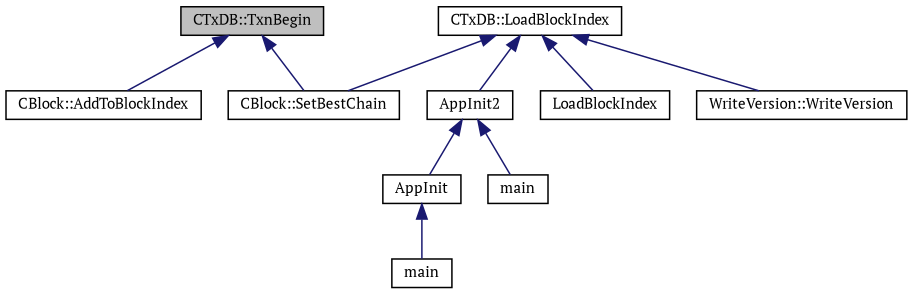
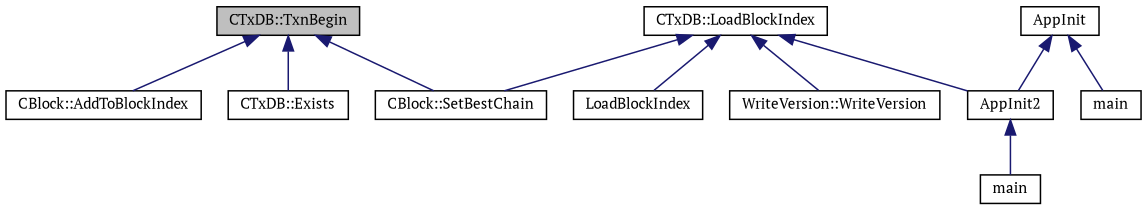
node "CTxDB::Exists": added
edge "AppInit" -> "AppInit2": reversed
